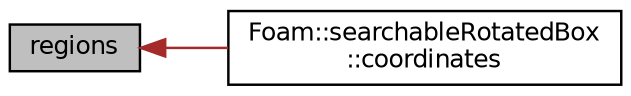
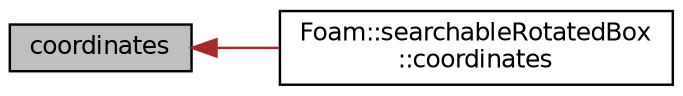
node "regions": label "regions" -> "coordinates"
